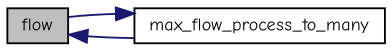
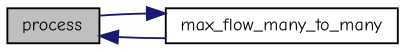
node "flow": label "flow" -> "process"
node "max_flow_process_to_many": label "max_flow_process_to_many" -> "max_flow_many_to_many"
